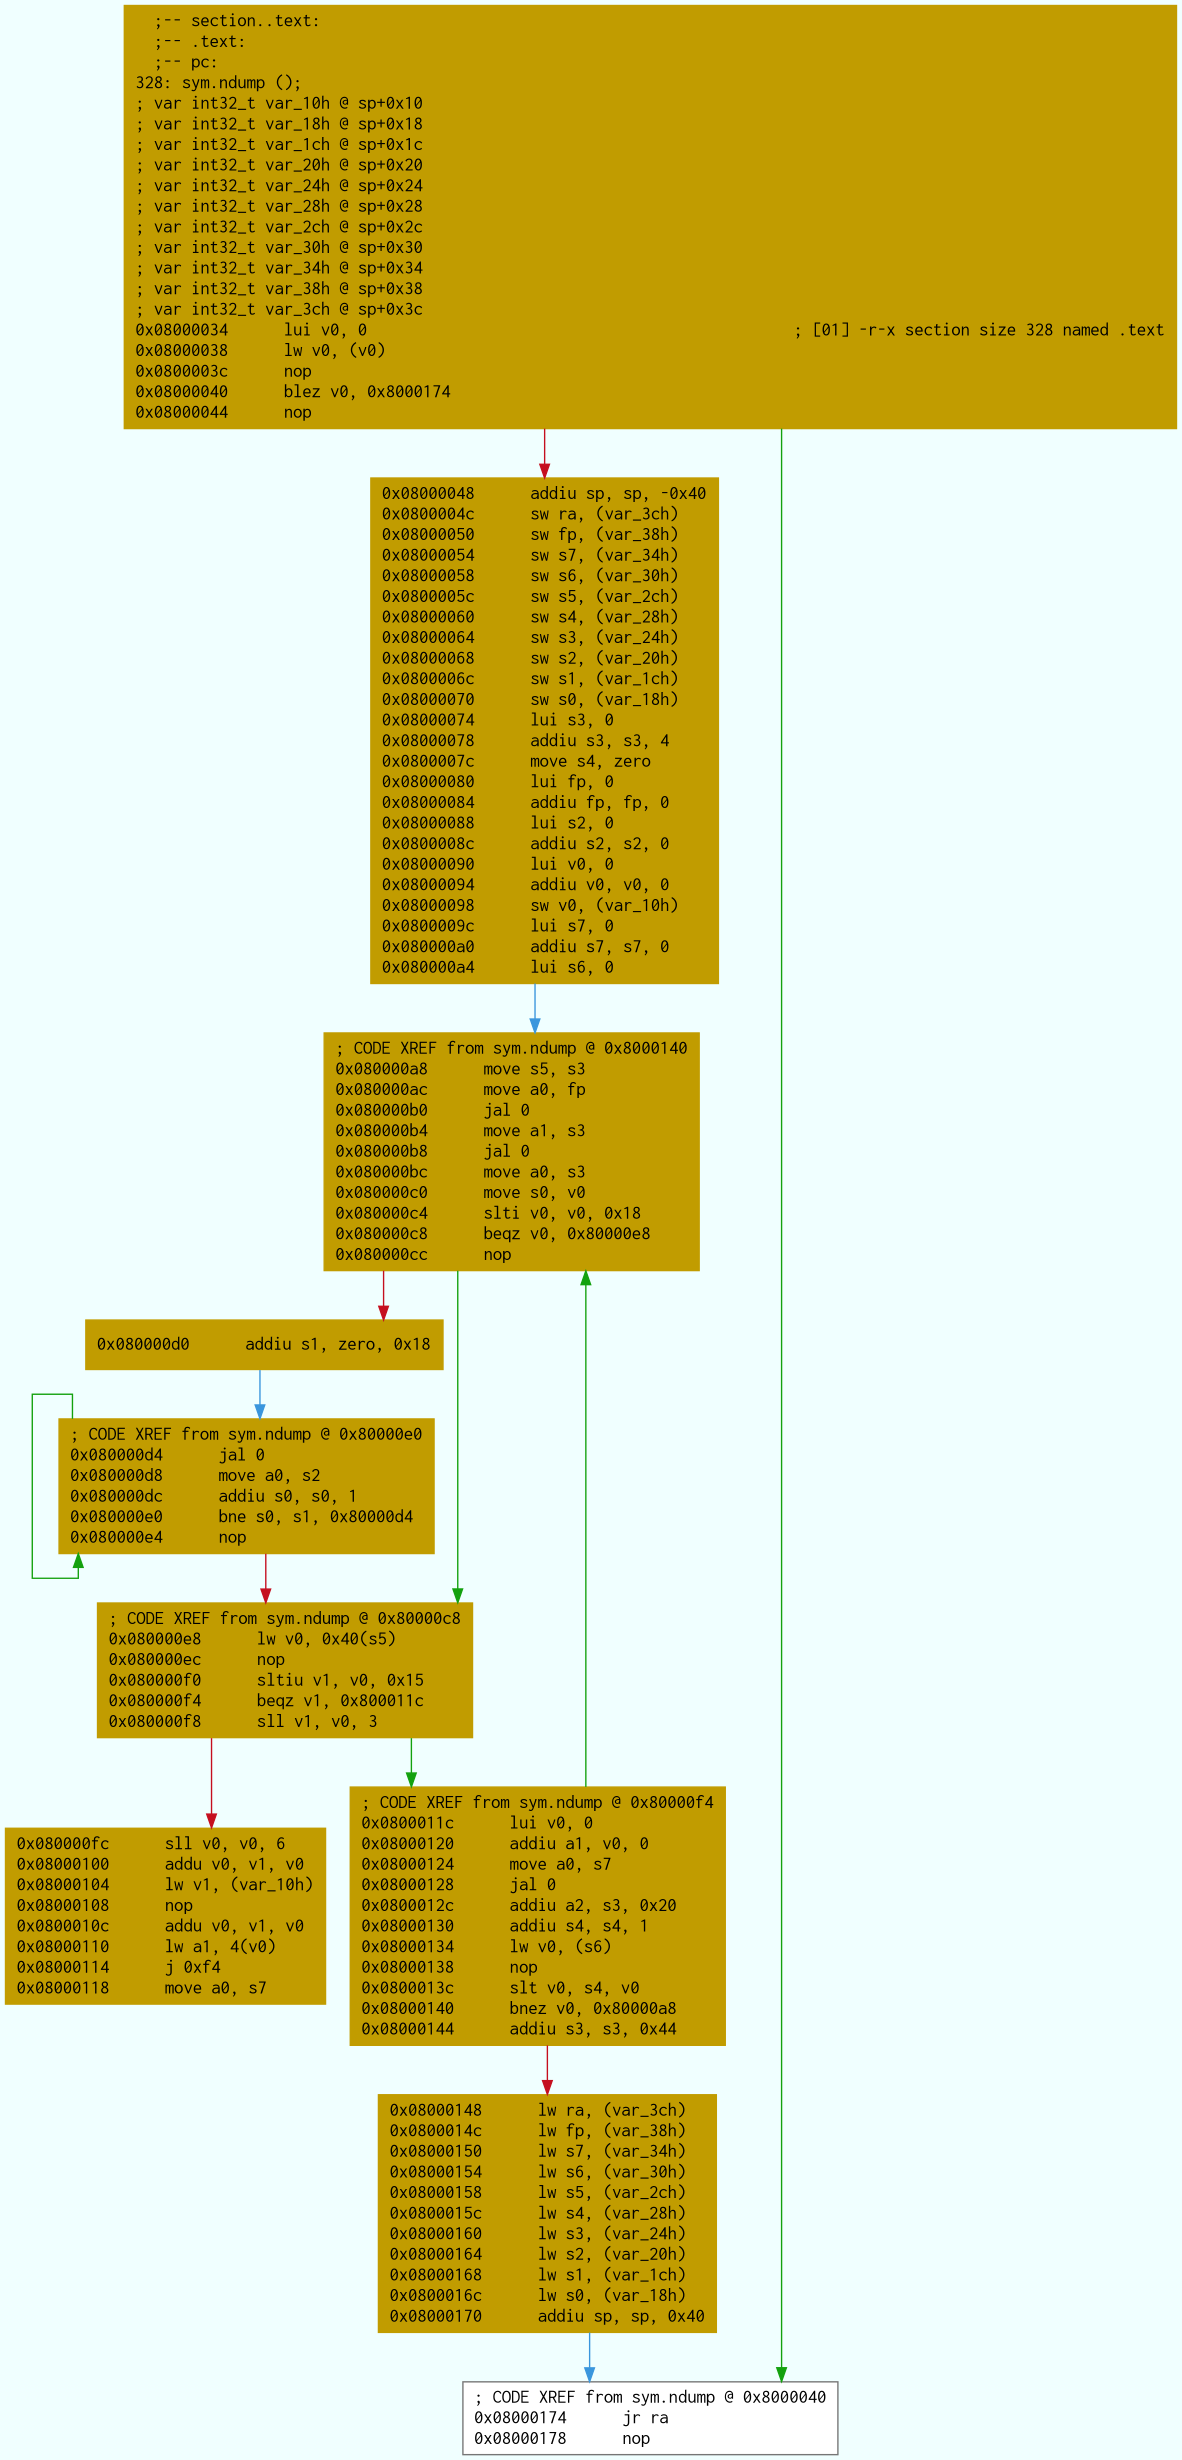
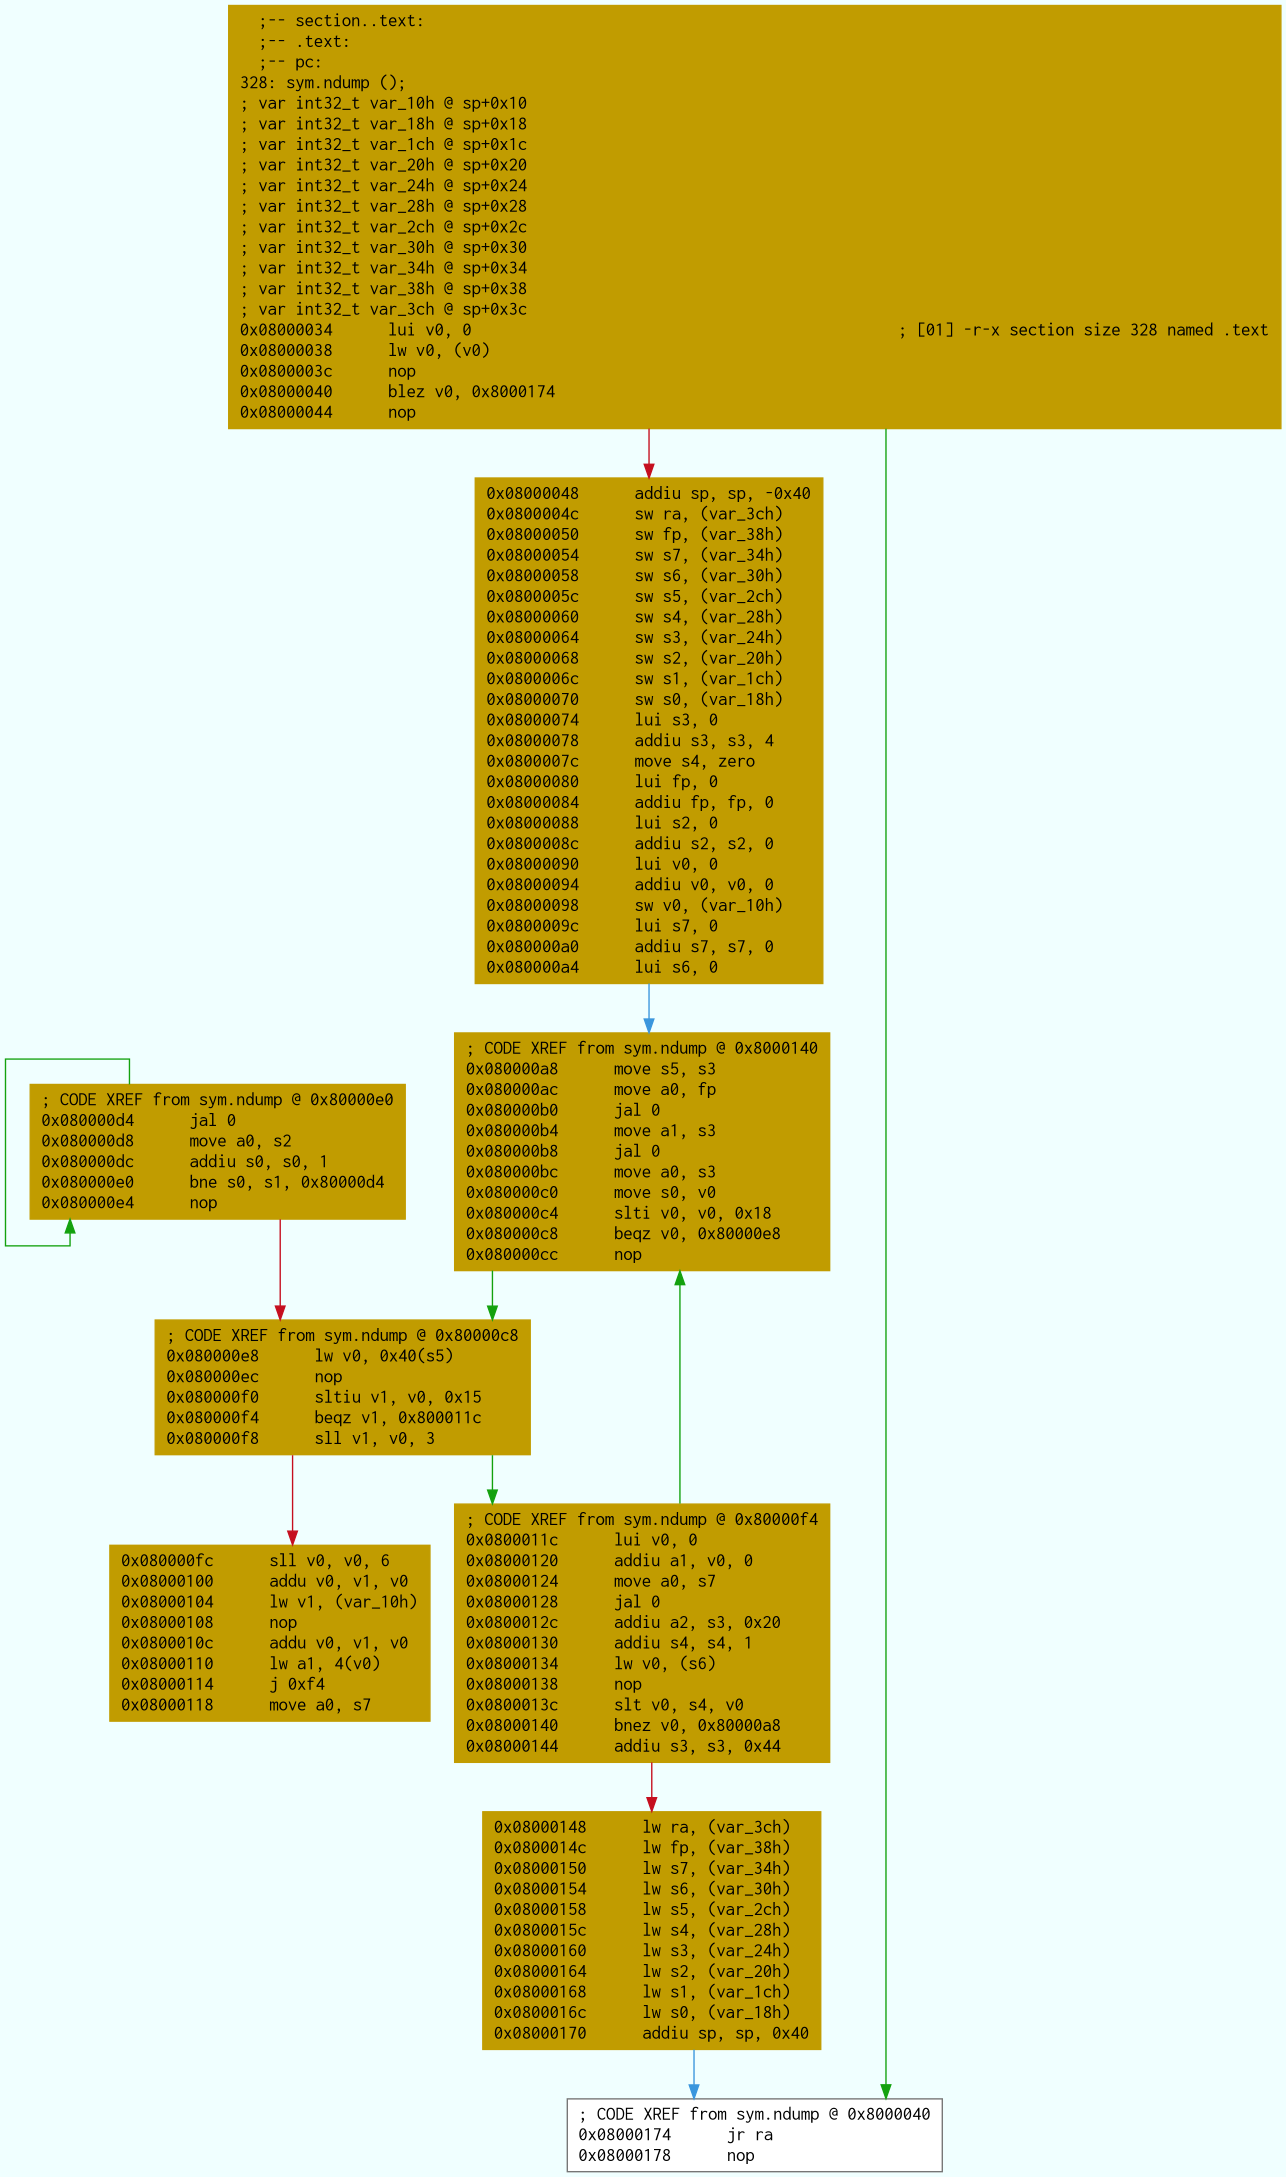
node "0x080000d0      addiu s1, zero, 0x18": removed
